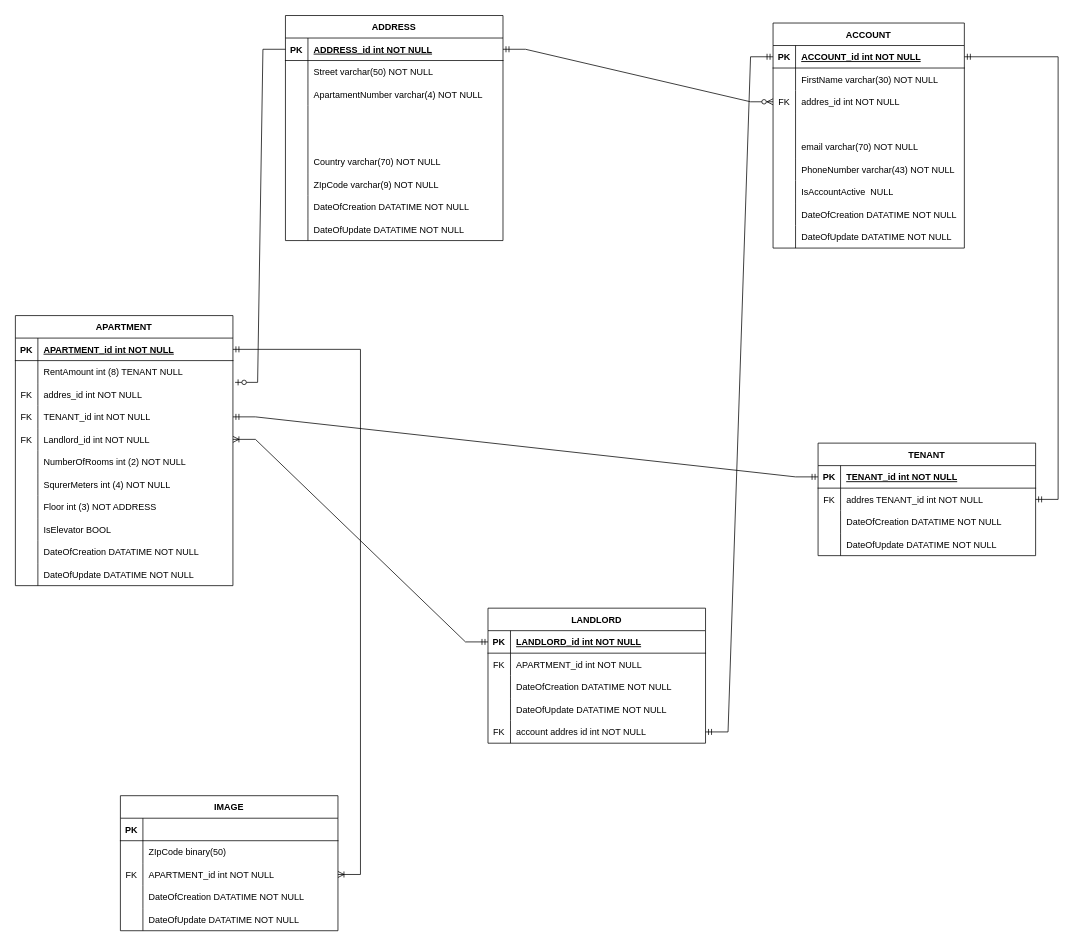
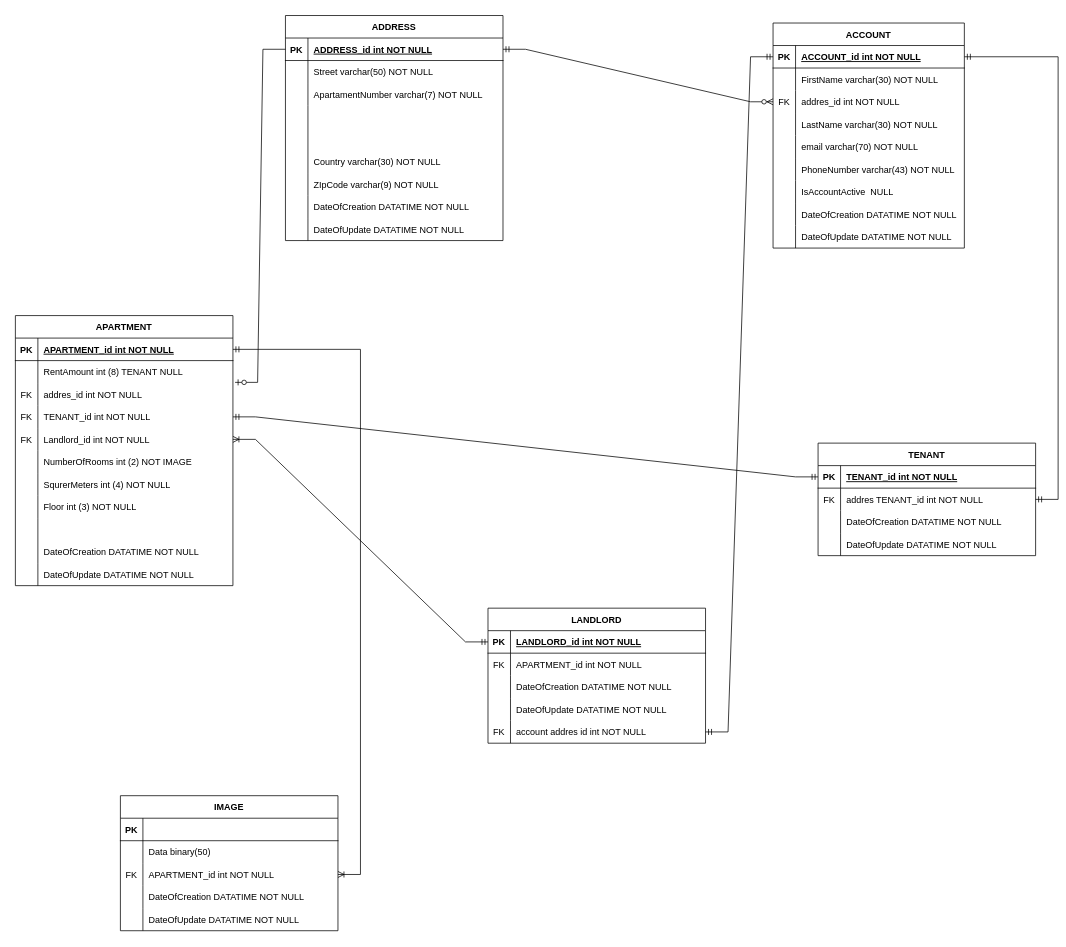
node "ApartamentNumber varchar(4) NOT NULL": label "ApartamentNumber varchar(4) NOT NULL" -> "ApartamentNumber varchar(7) NOT NULL"
node "LastName varchar(30) NOT NULL": added
node "Country varchar(70) NOT NULL": label "Country varchar(70) NOT NULL" -> "Country varchar(30) NOT NULL"
node "NumberOfRooms int (2) NOT NULL": label "NumberOfRooms int (2) NOT NULL" -> "NumberOfRooms int (2) NOT IMAGE"
node "Floor int (3) NOT ADDRESS": label "Floor int (3) NOT ADDRESS" -> "Floor int (3) NOT NULL"
node "IsElevator BOOL": removed
node "ZIpCode binary(50)": label "ZIpCode binary(50)" -> "Data binary(50)"
